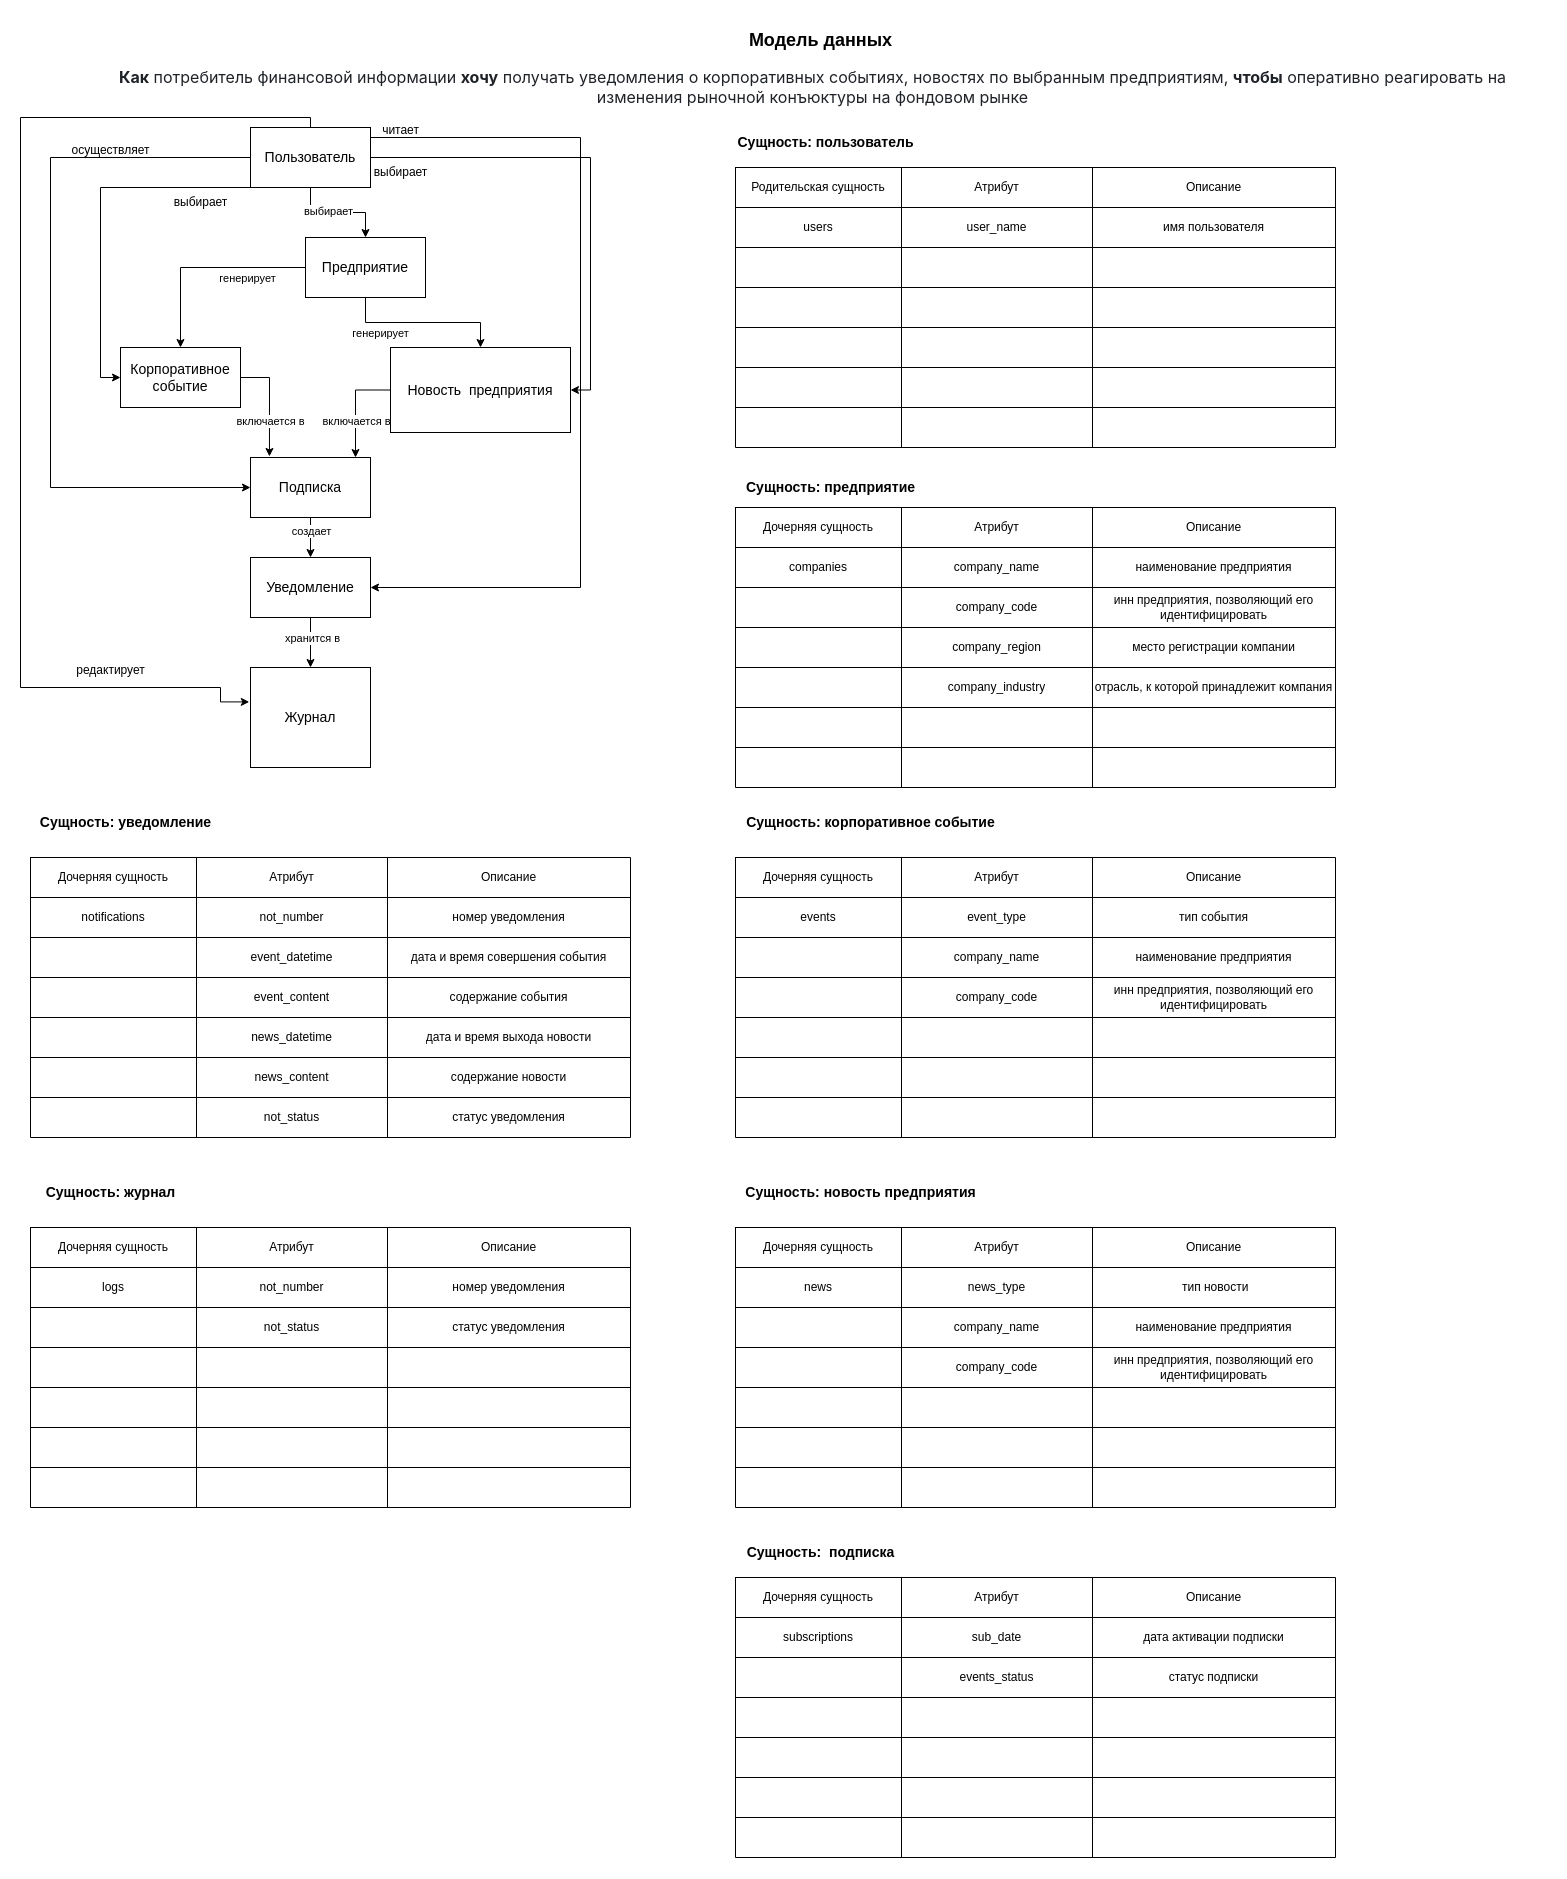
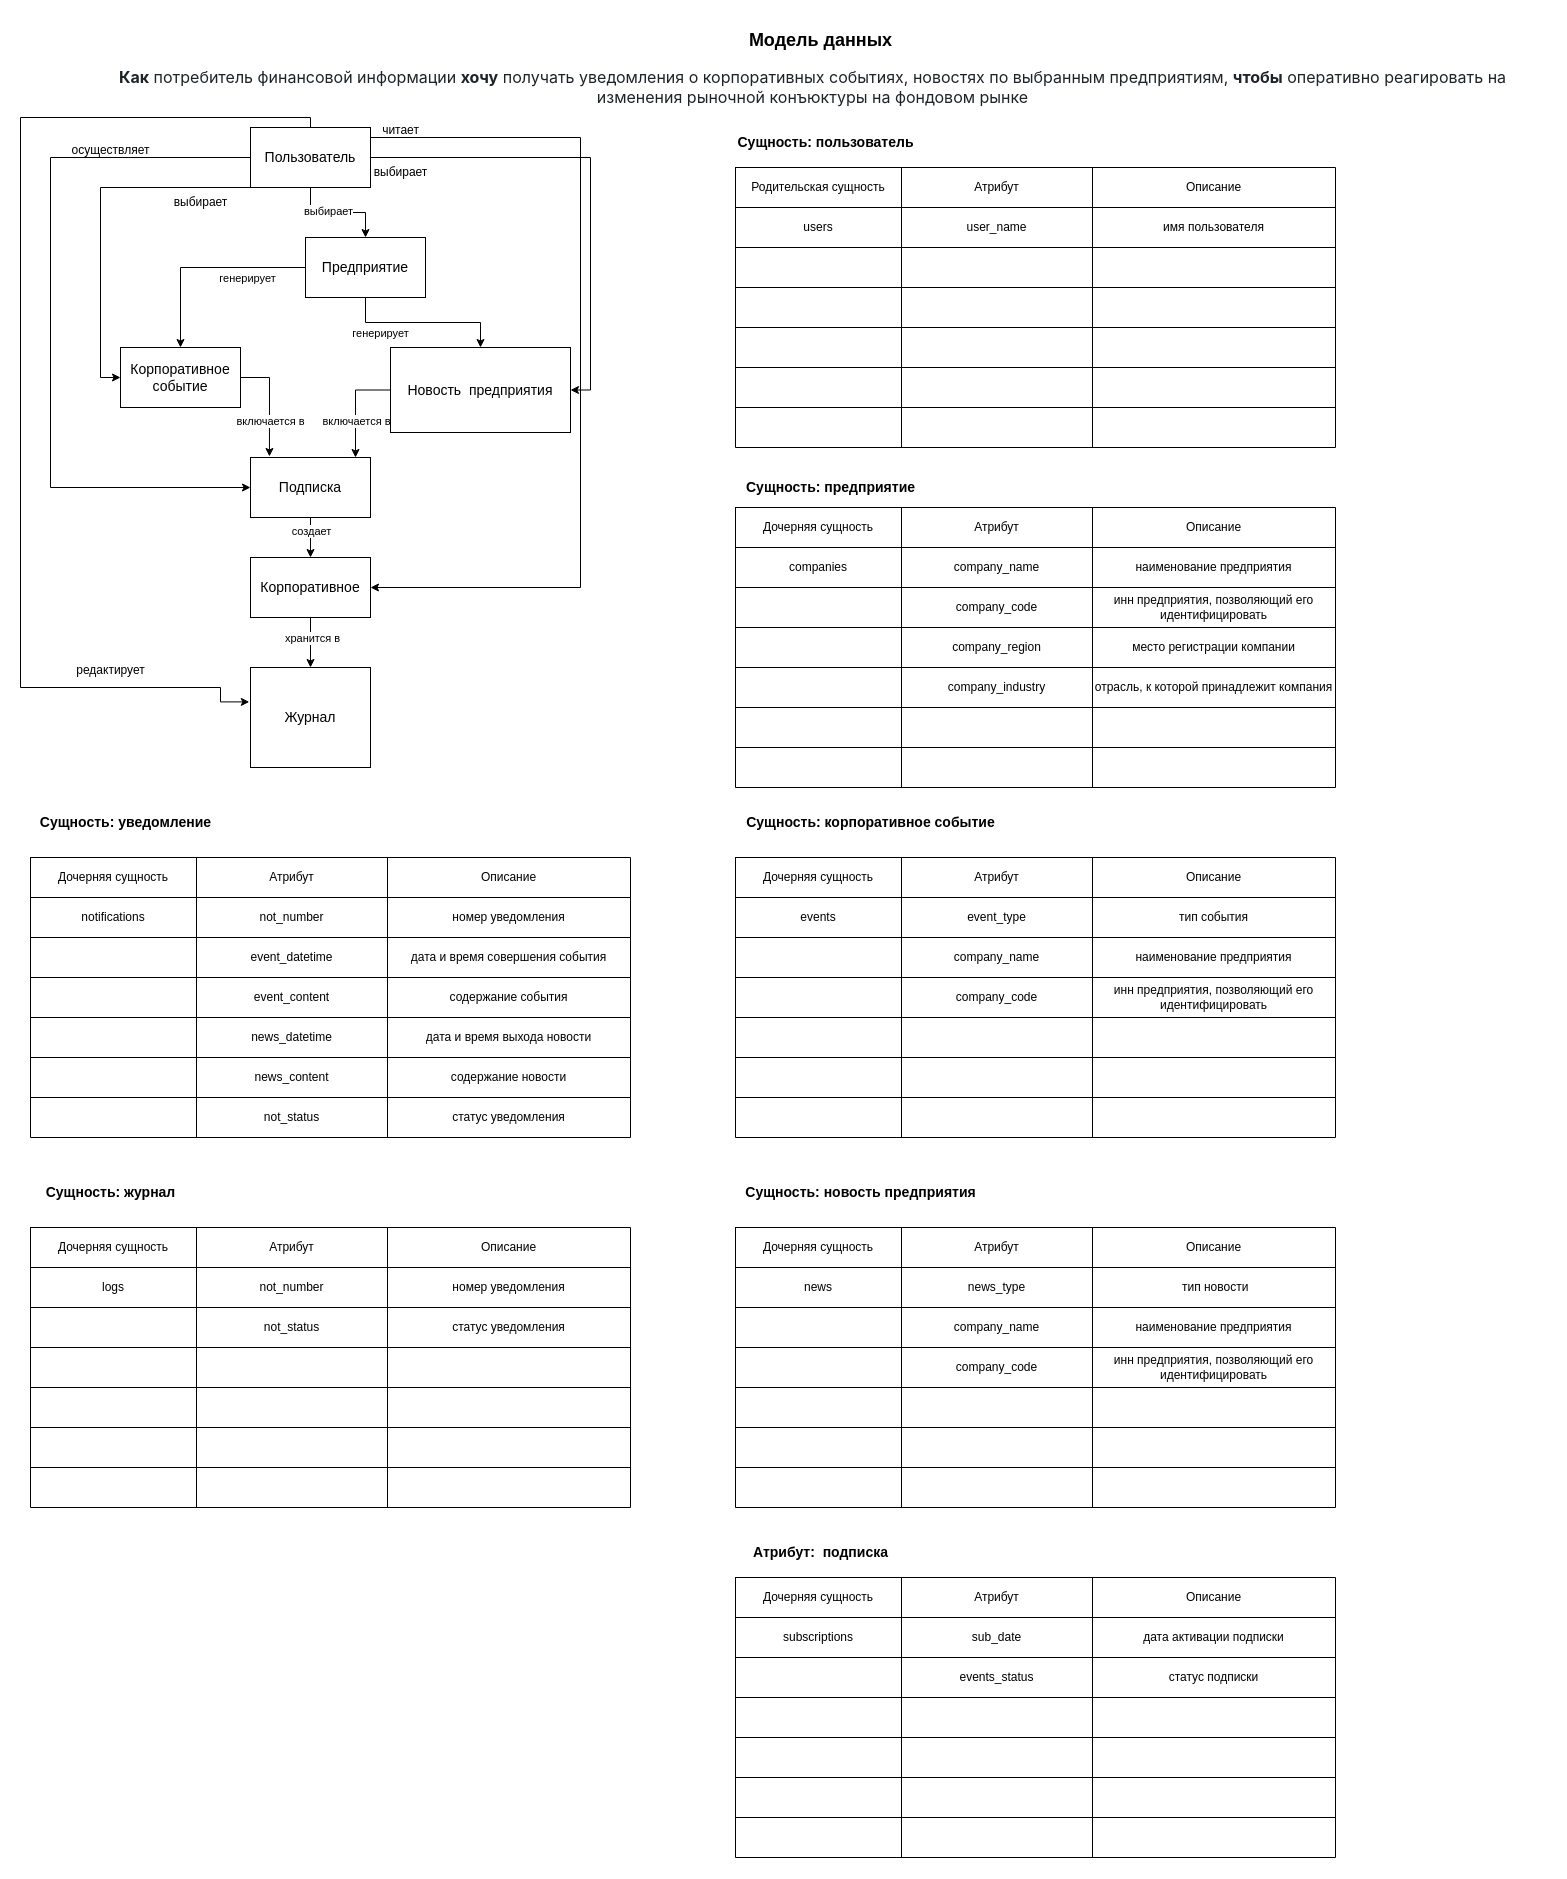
node "Уведомление": label "Уведомление" -> "Корпоративное"
node "Сущность: подписка": label "Сущность: подписка" -> "Атрибут: подписка"
